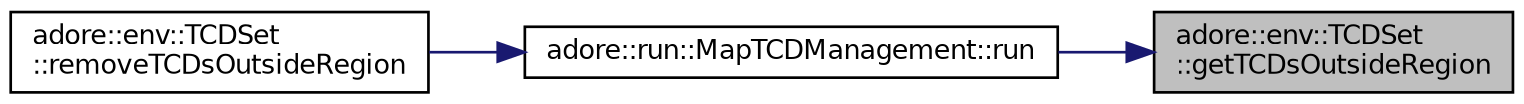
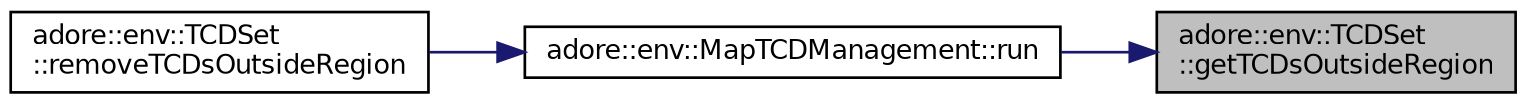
node "adore::run::MapTCDManagement::run": label "adore::run::MapTCDManagement::run" -> "adore::env::MapTCDManagement::run"
